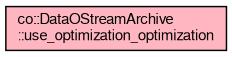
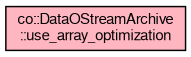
node "co::DataOStreamArchive ::use_optimization_optimization": label "co::DataOStreamArchive ::use_optimization_optimization" -> "co::DataOStreamArchive ::use_array_optimization"
